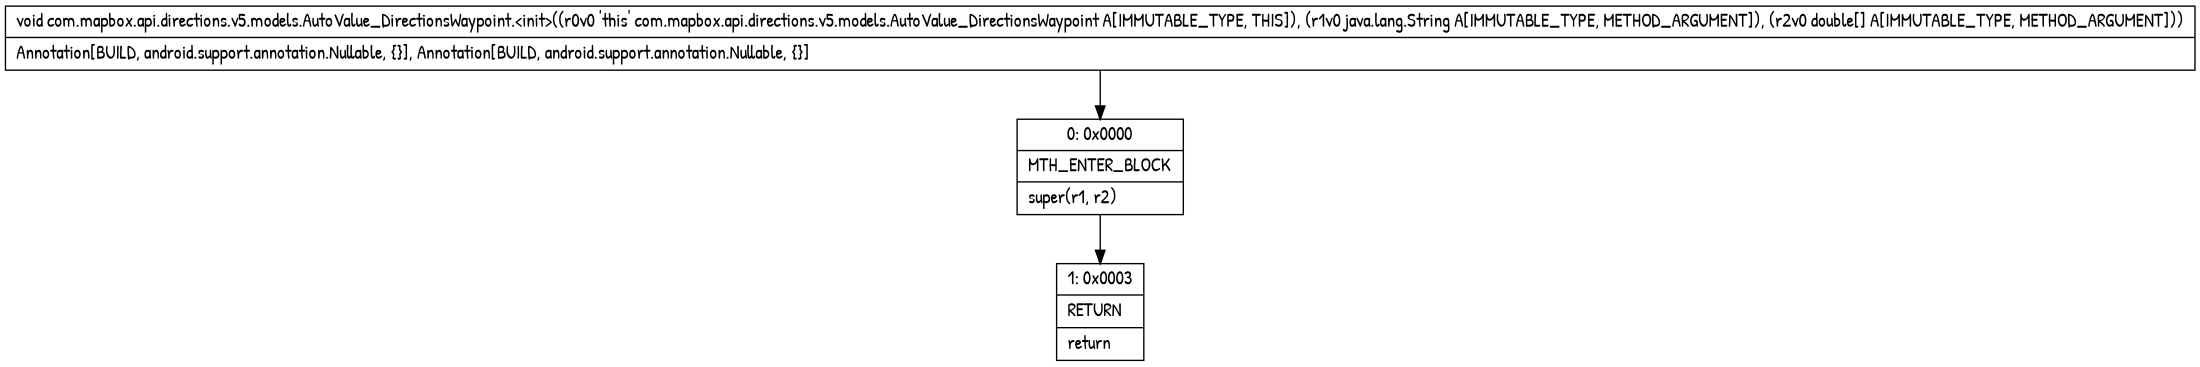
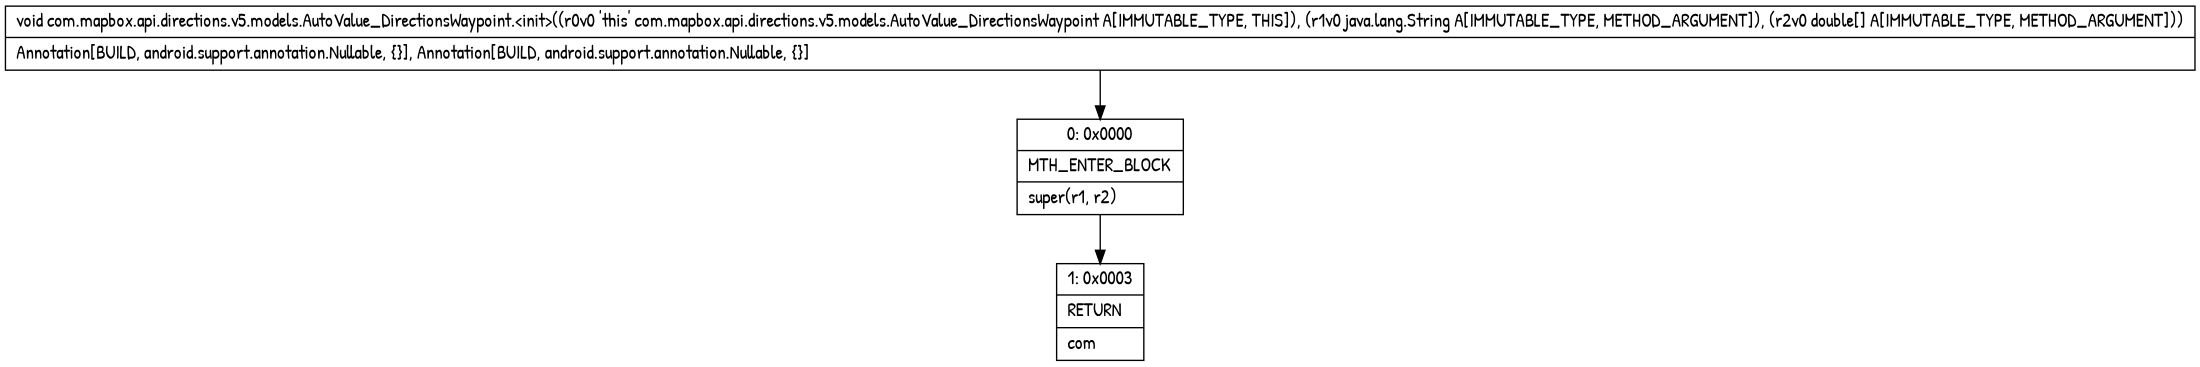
node "1: 0x0003": text "return" -> "com"
